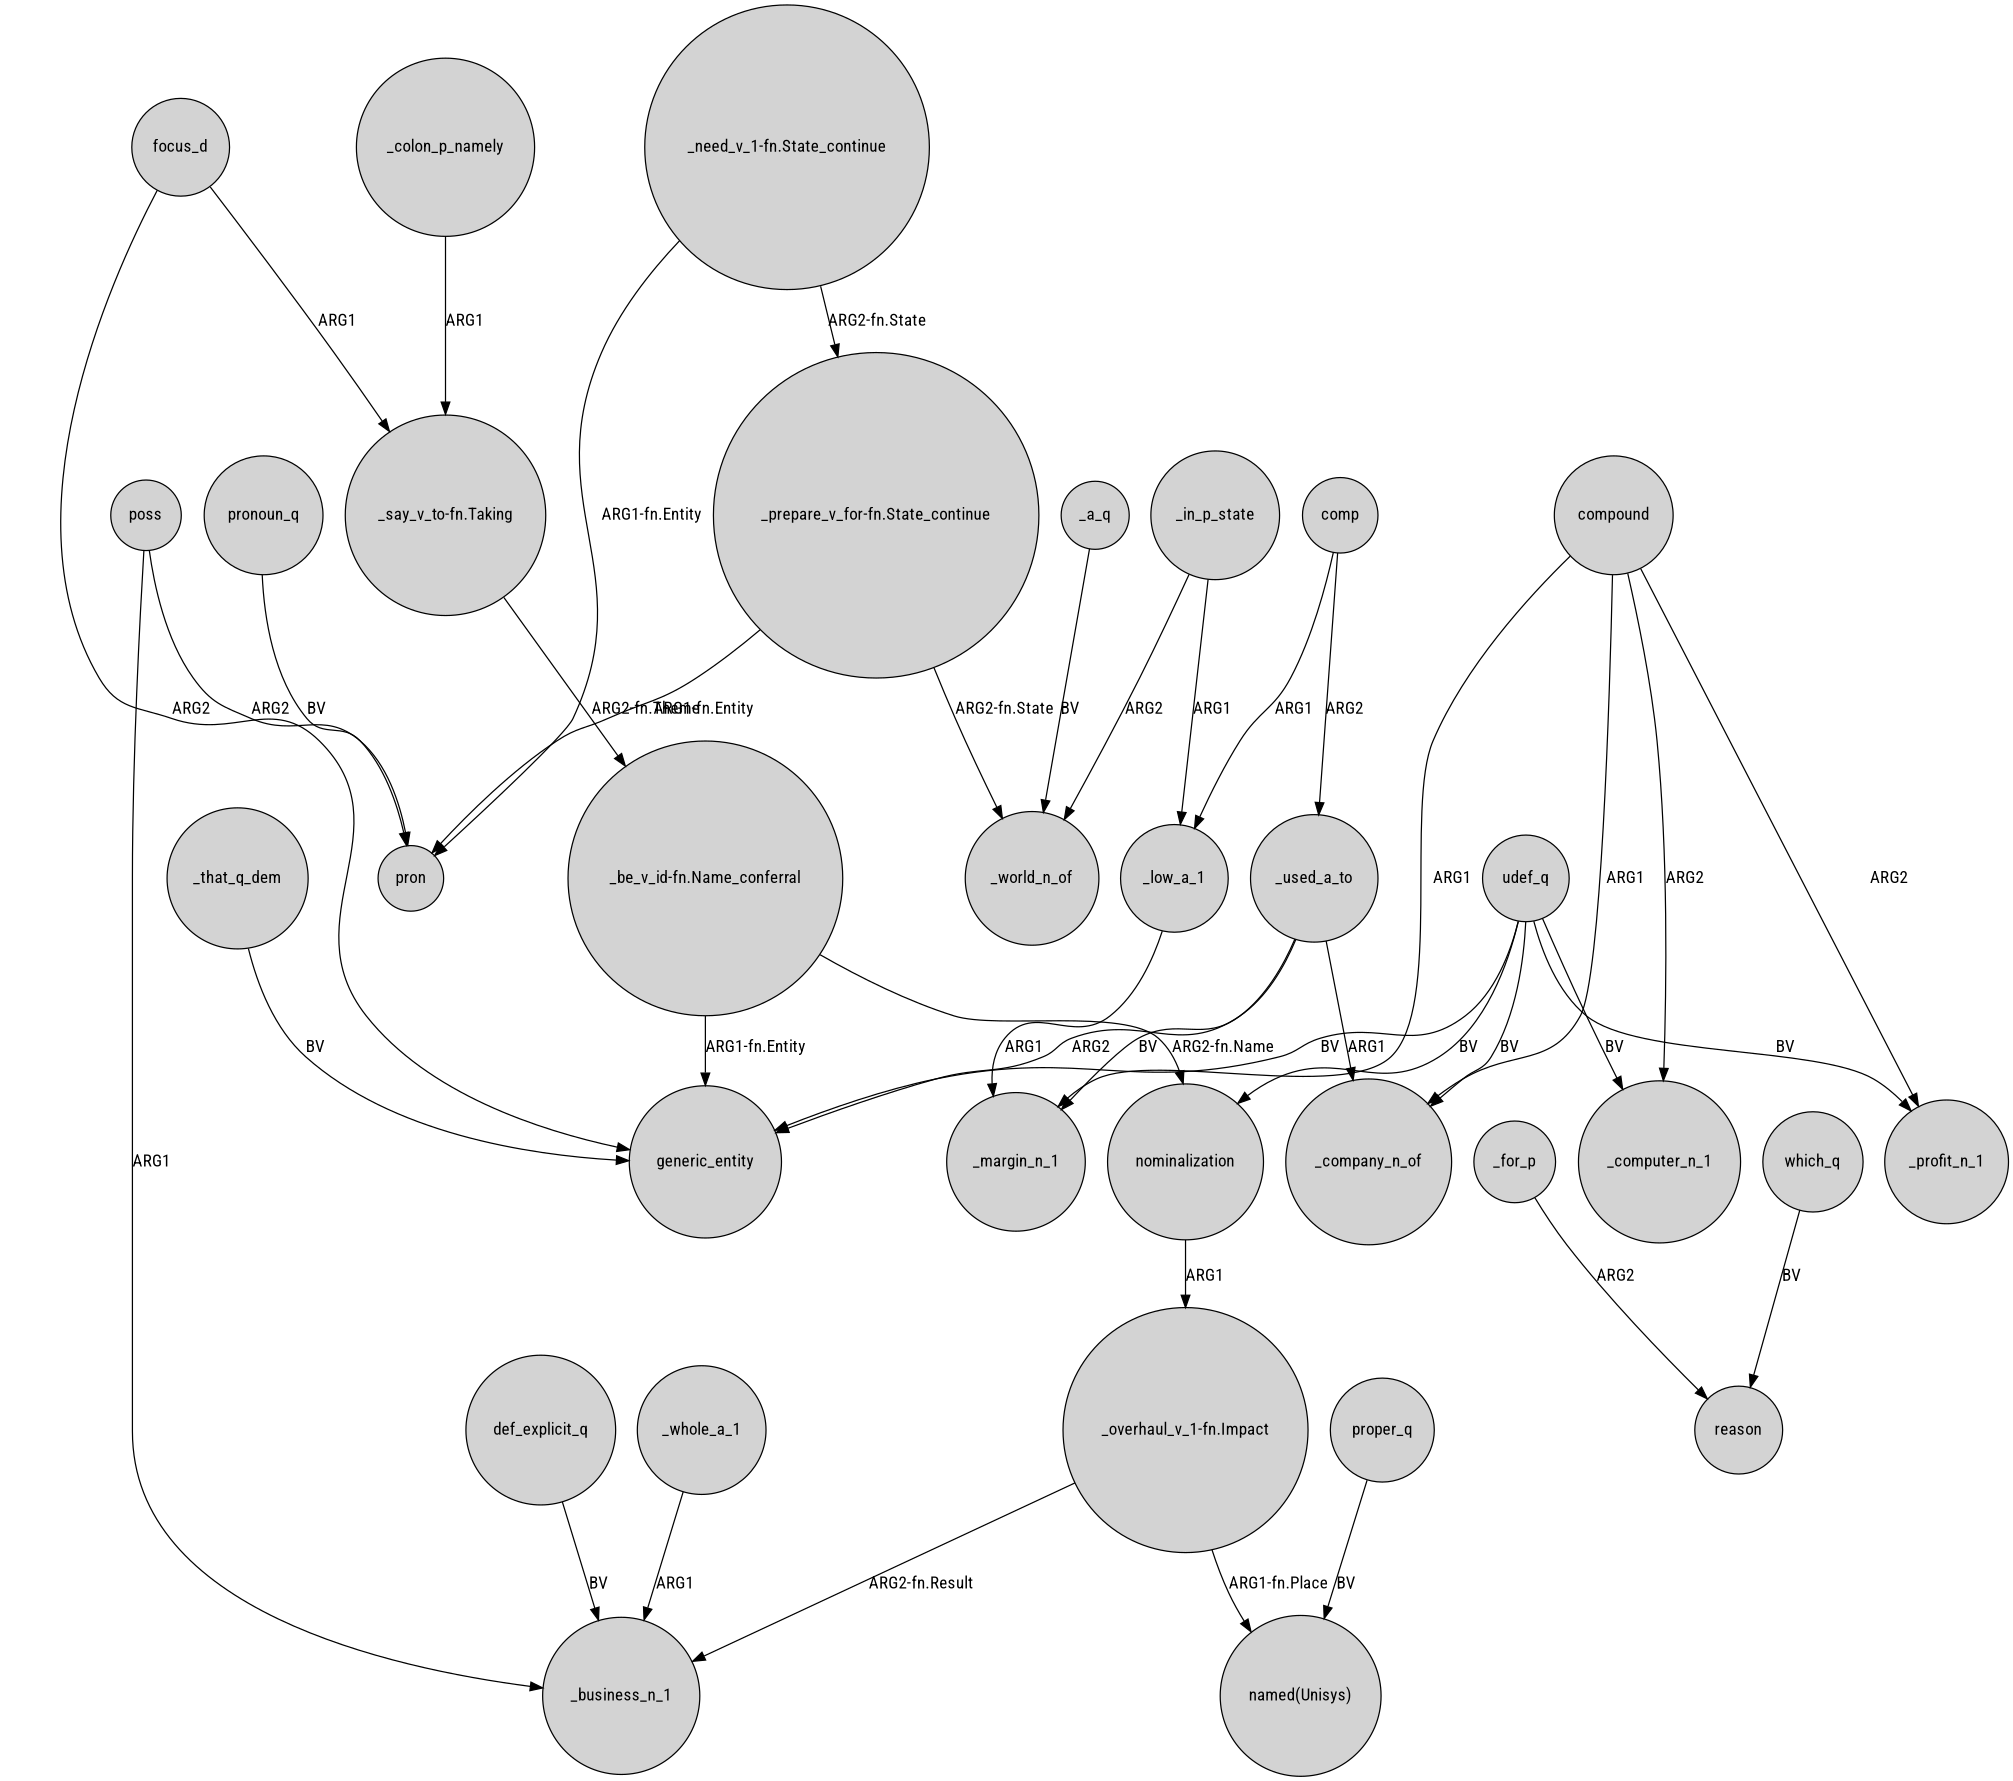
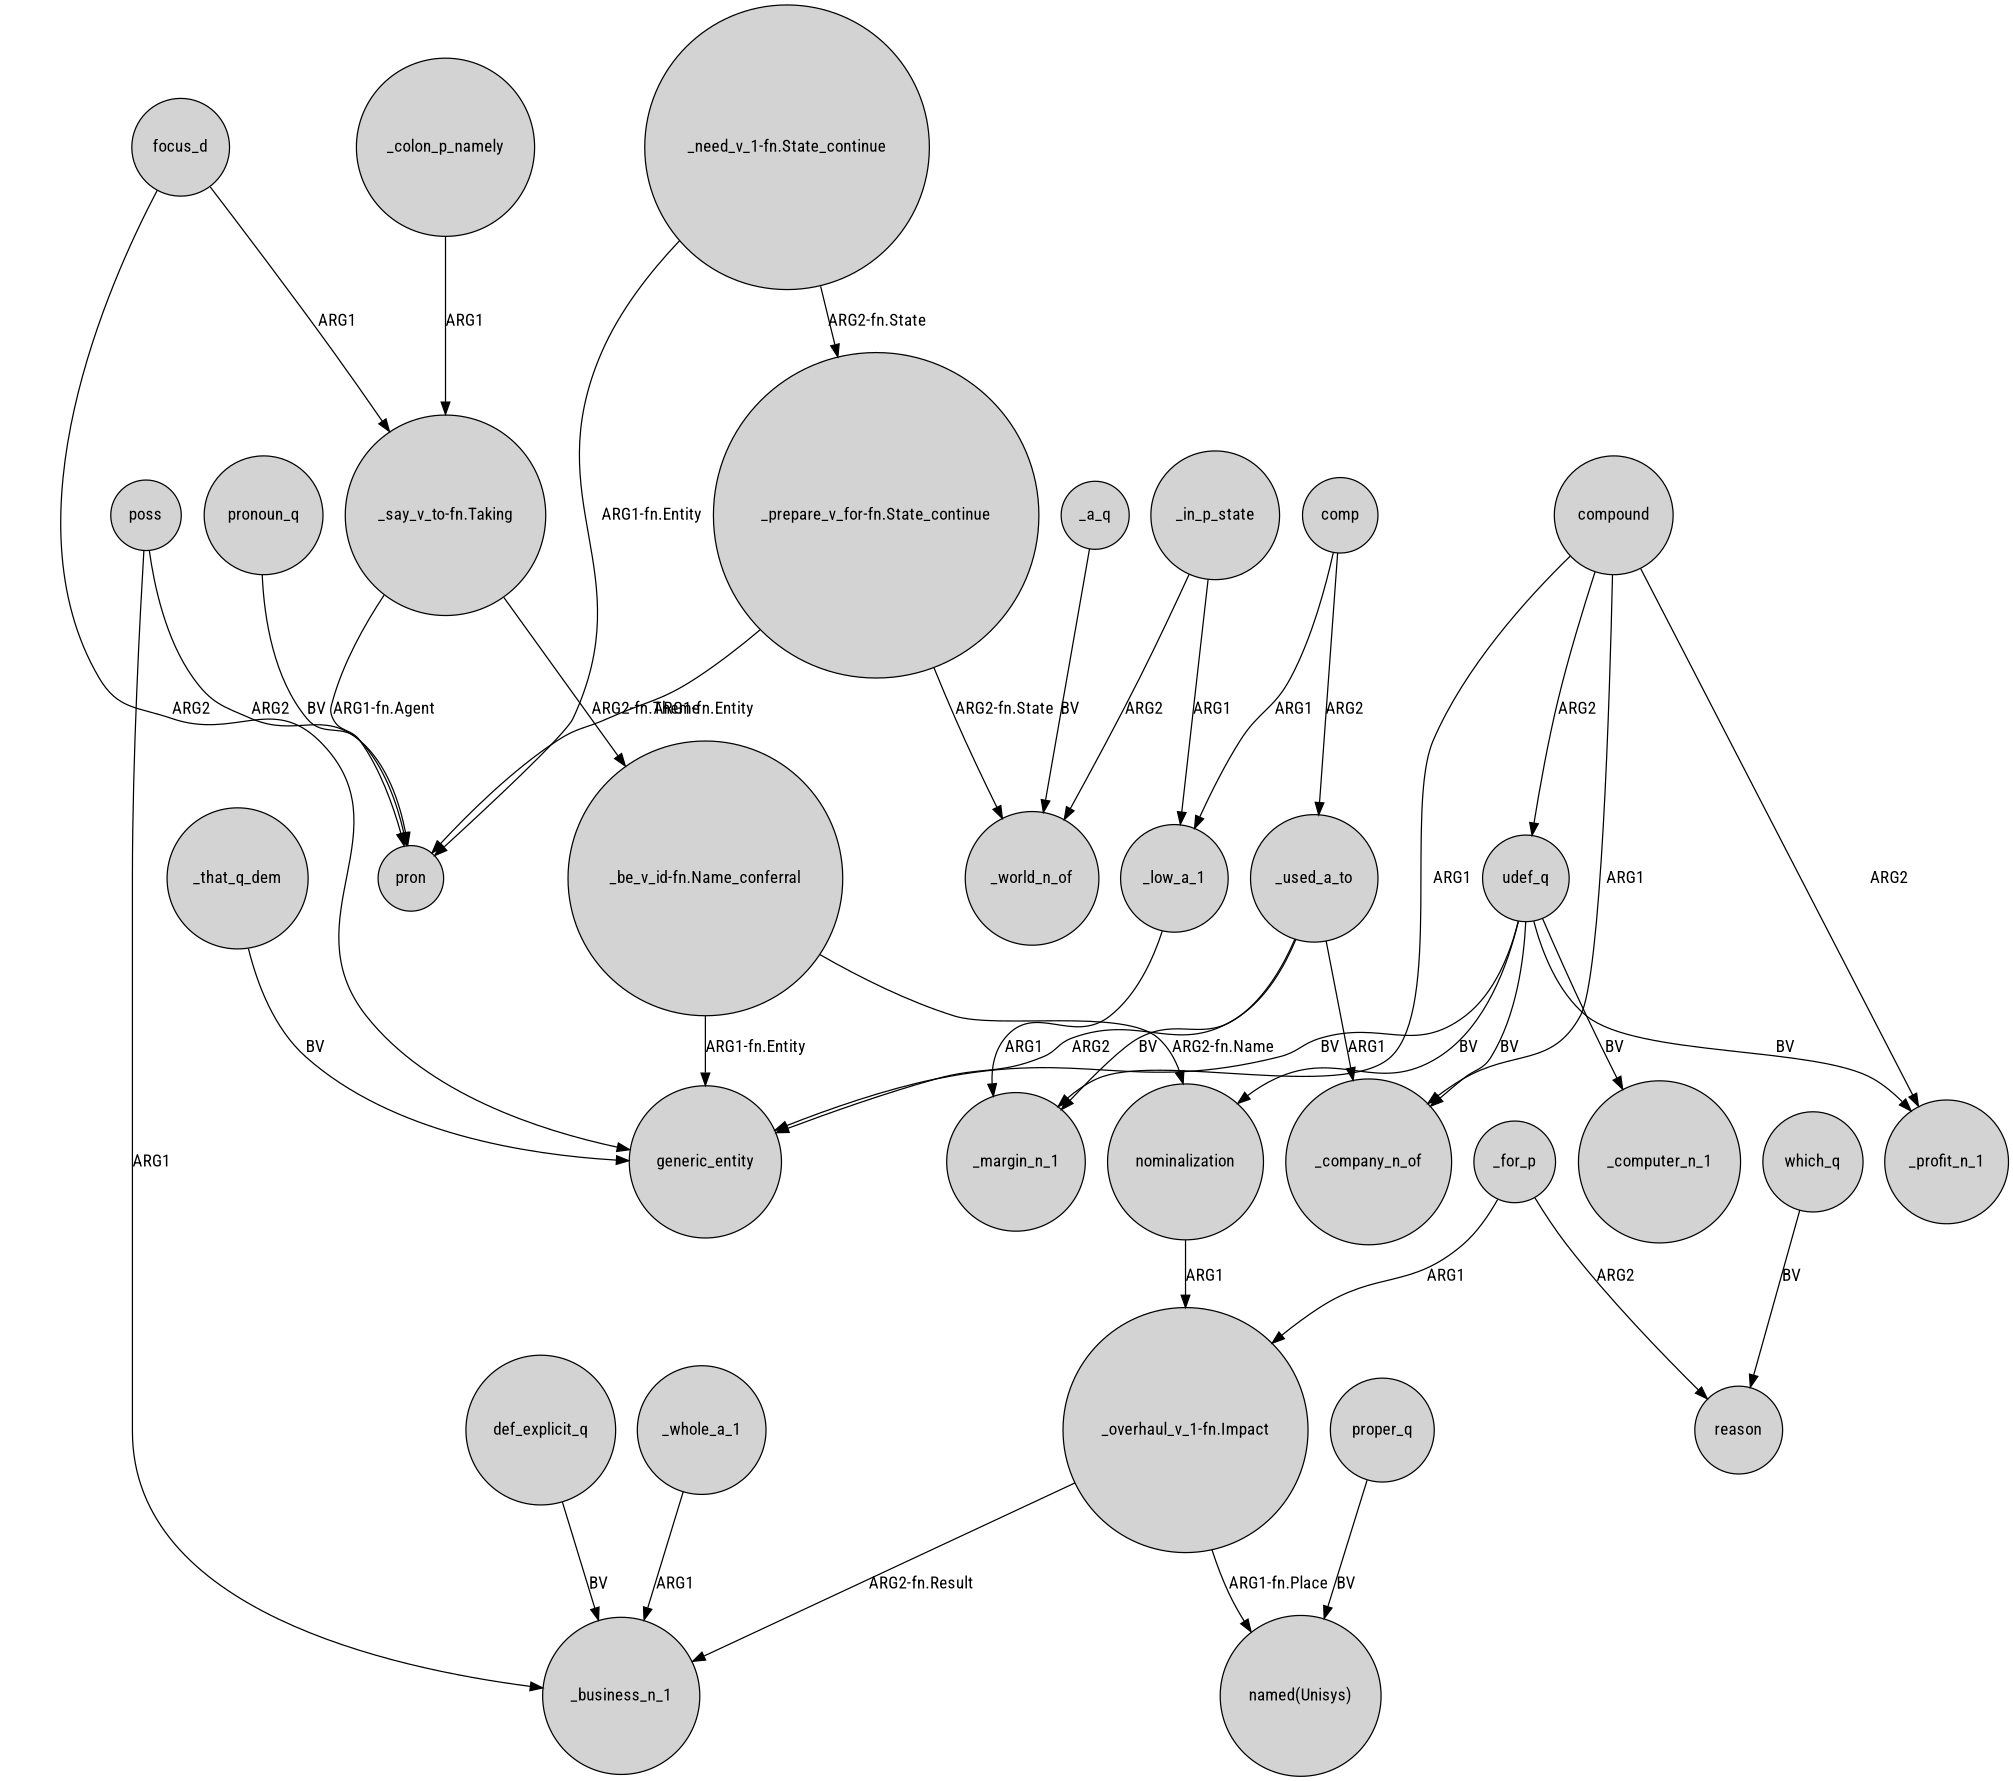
edge "_say_v_to-fn.Taking" -> "pron": added, label "ARG1-fn.Agent"
edge "compound" -> "_computer_n_1": now "compound" -> "udef_q"
edge "_for_p" -> "_overhaul_v_1-fn.Impact": added, label "ARG1"
